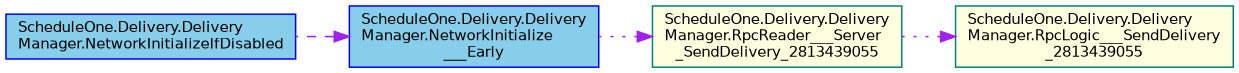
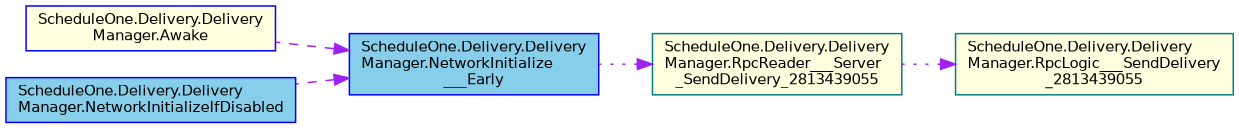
node "ScheduleOne.Delivery.Delivery Manager.Awake": added
